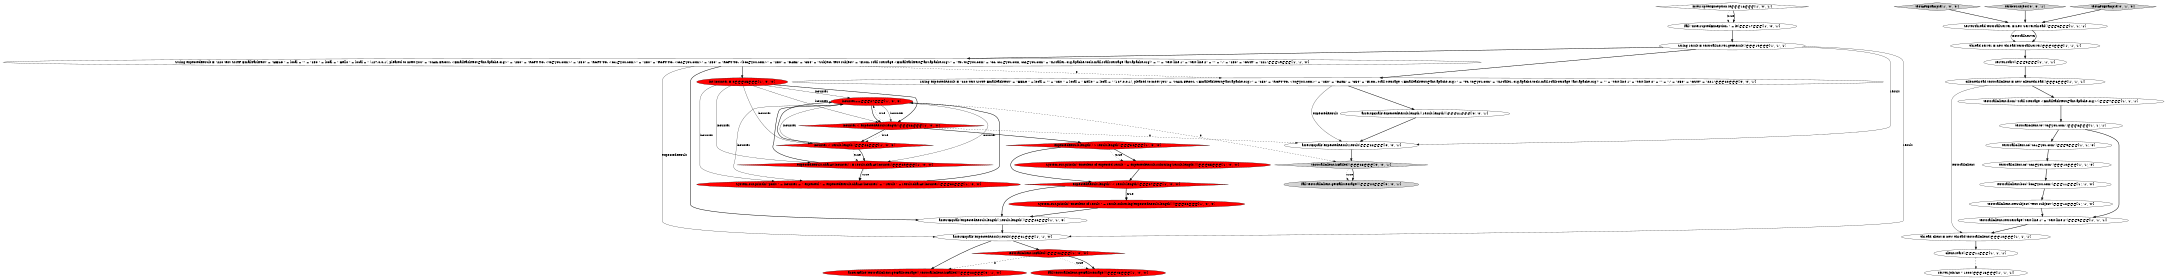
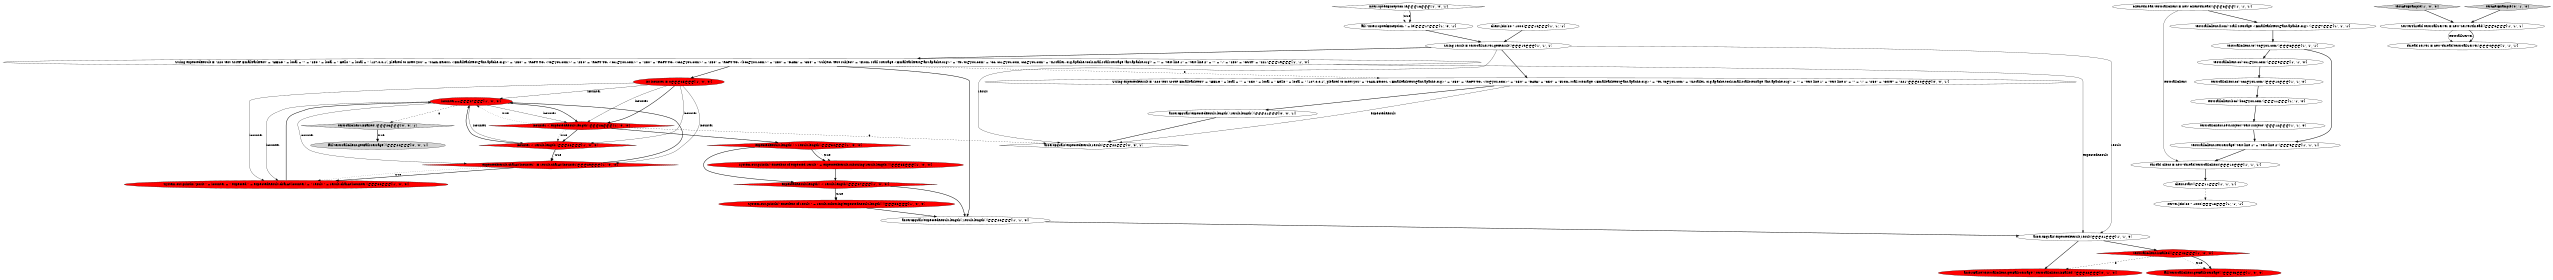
node "testNoSubject['0', '0', '1']": removed
node "client.join(30 * 1000)@@@14@@@['1', '1', '1']": added
node "server.start()@@@5@@@['1', '1', '1']": removed
node "assertEquals(expectedResult,result)@@@22@@@['0', '0', '1']": shape ellipse -> diamond
edge "assertEquals(expectedResult,result)@@@22@@@['0', '0', '1']" -> "testMailClient.isFailed()@@@23@@@['0', '0', '1']": removed
